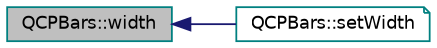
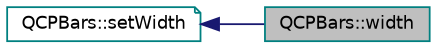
edge "QCPBars::setWidth" -> "QCPBars::width": reversed
